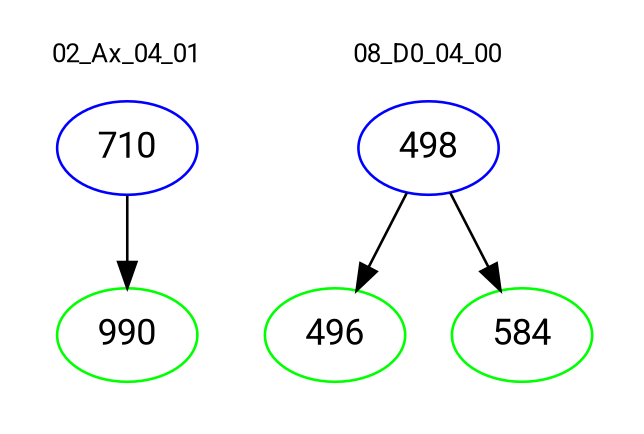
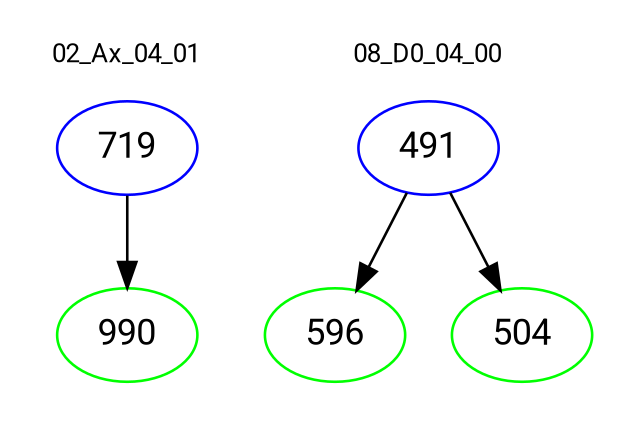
node "710": label "710" -> "719"
node "498": label "498" -> "491"
node "496": label "496" -> "596"
node "584": label "584" -> "504"
